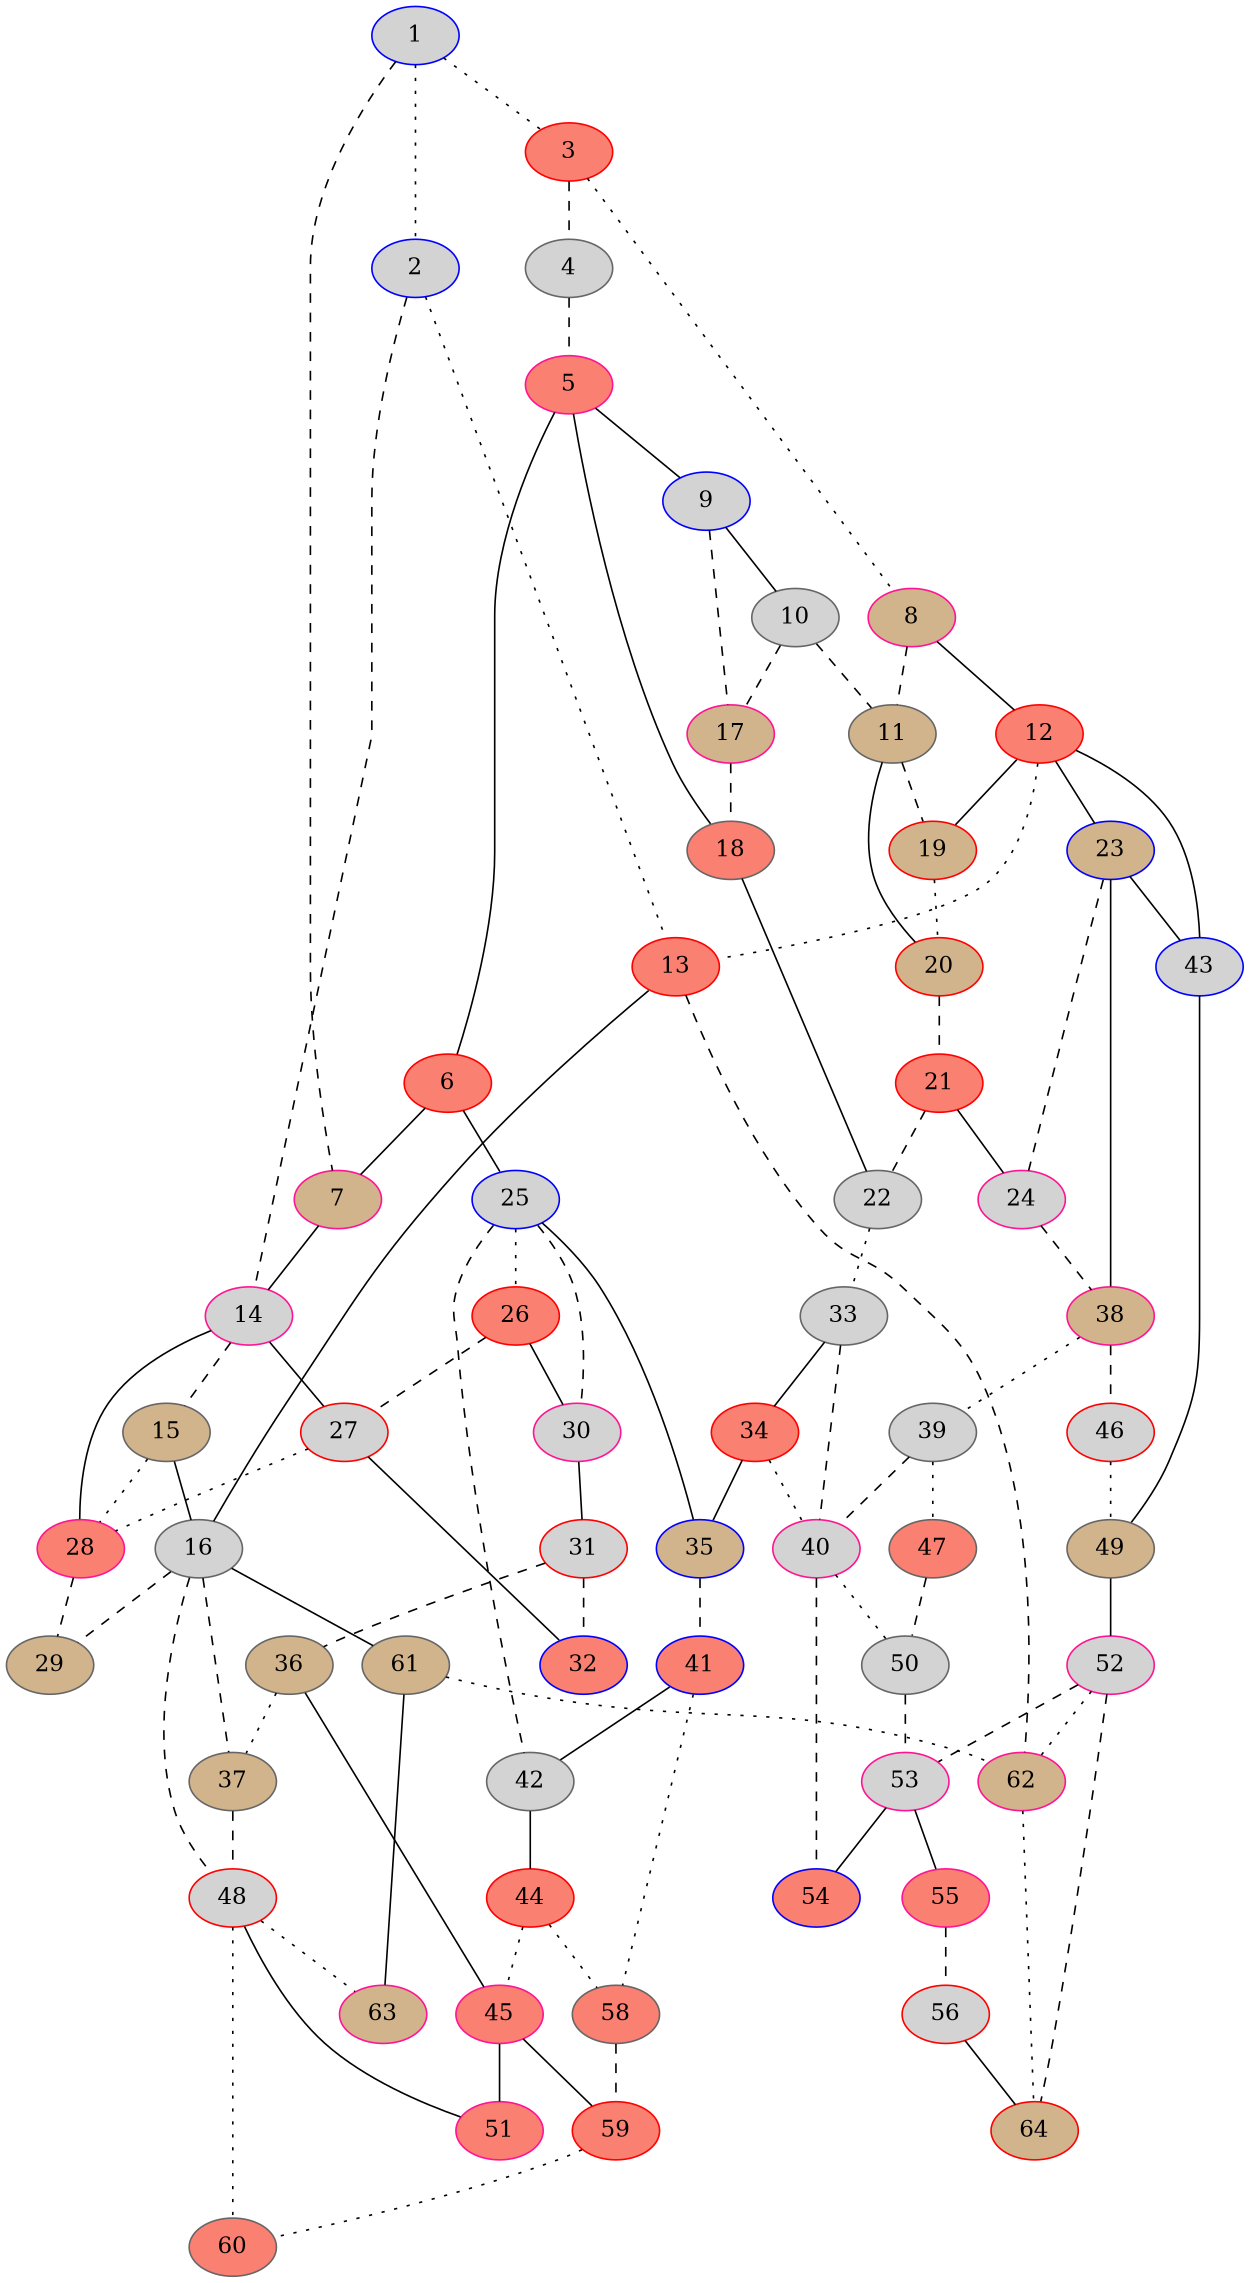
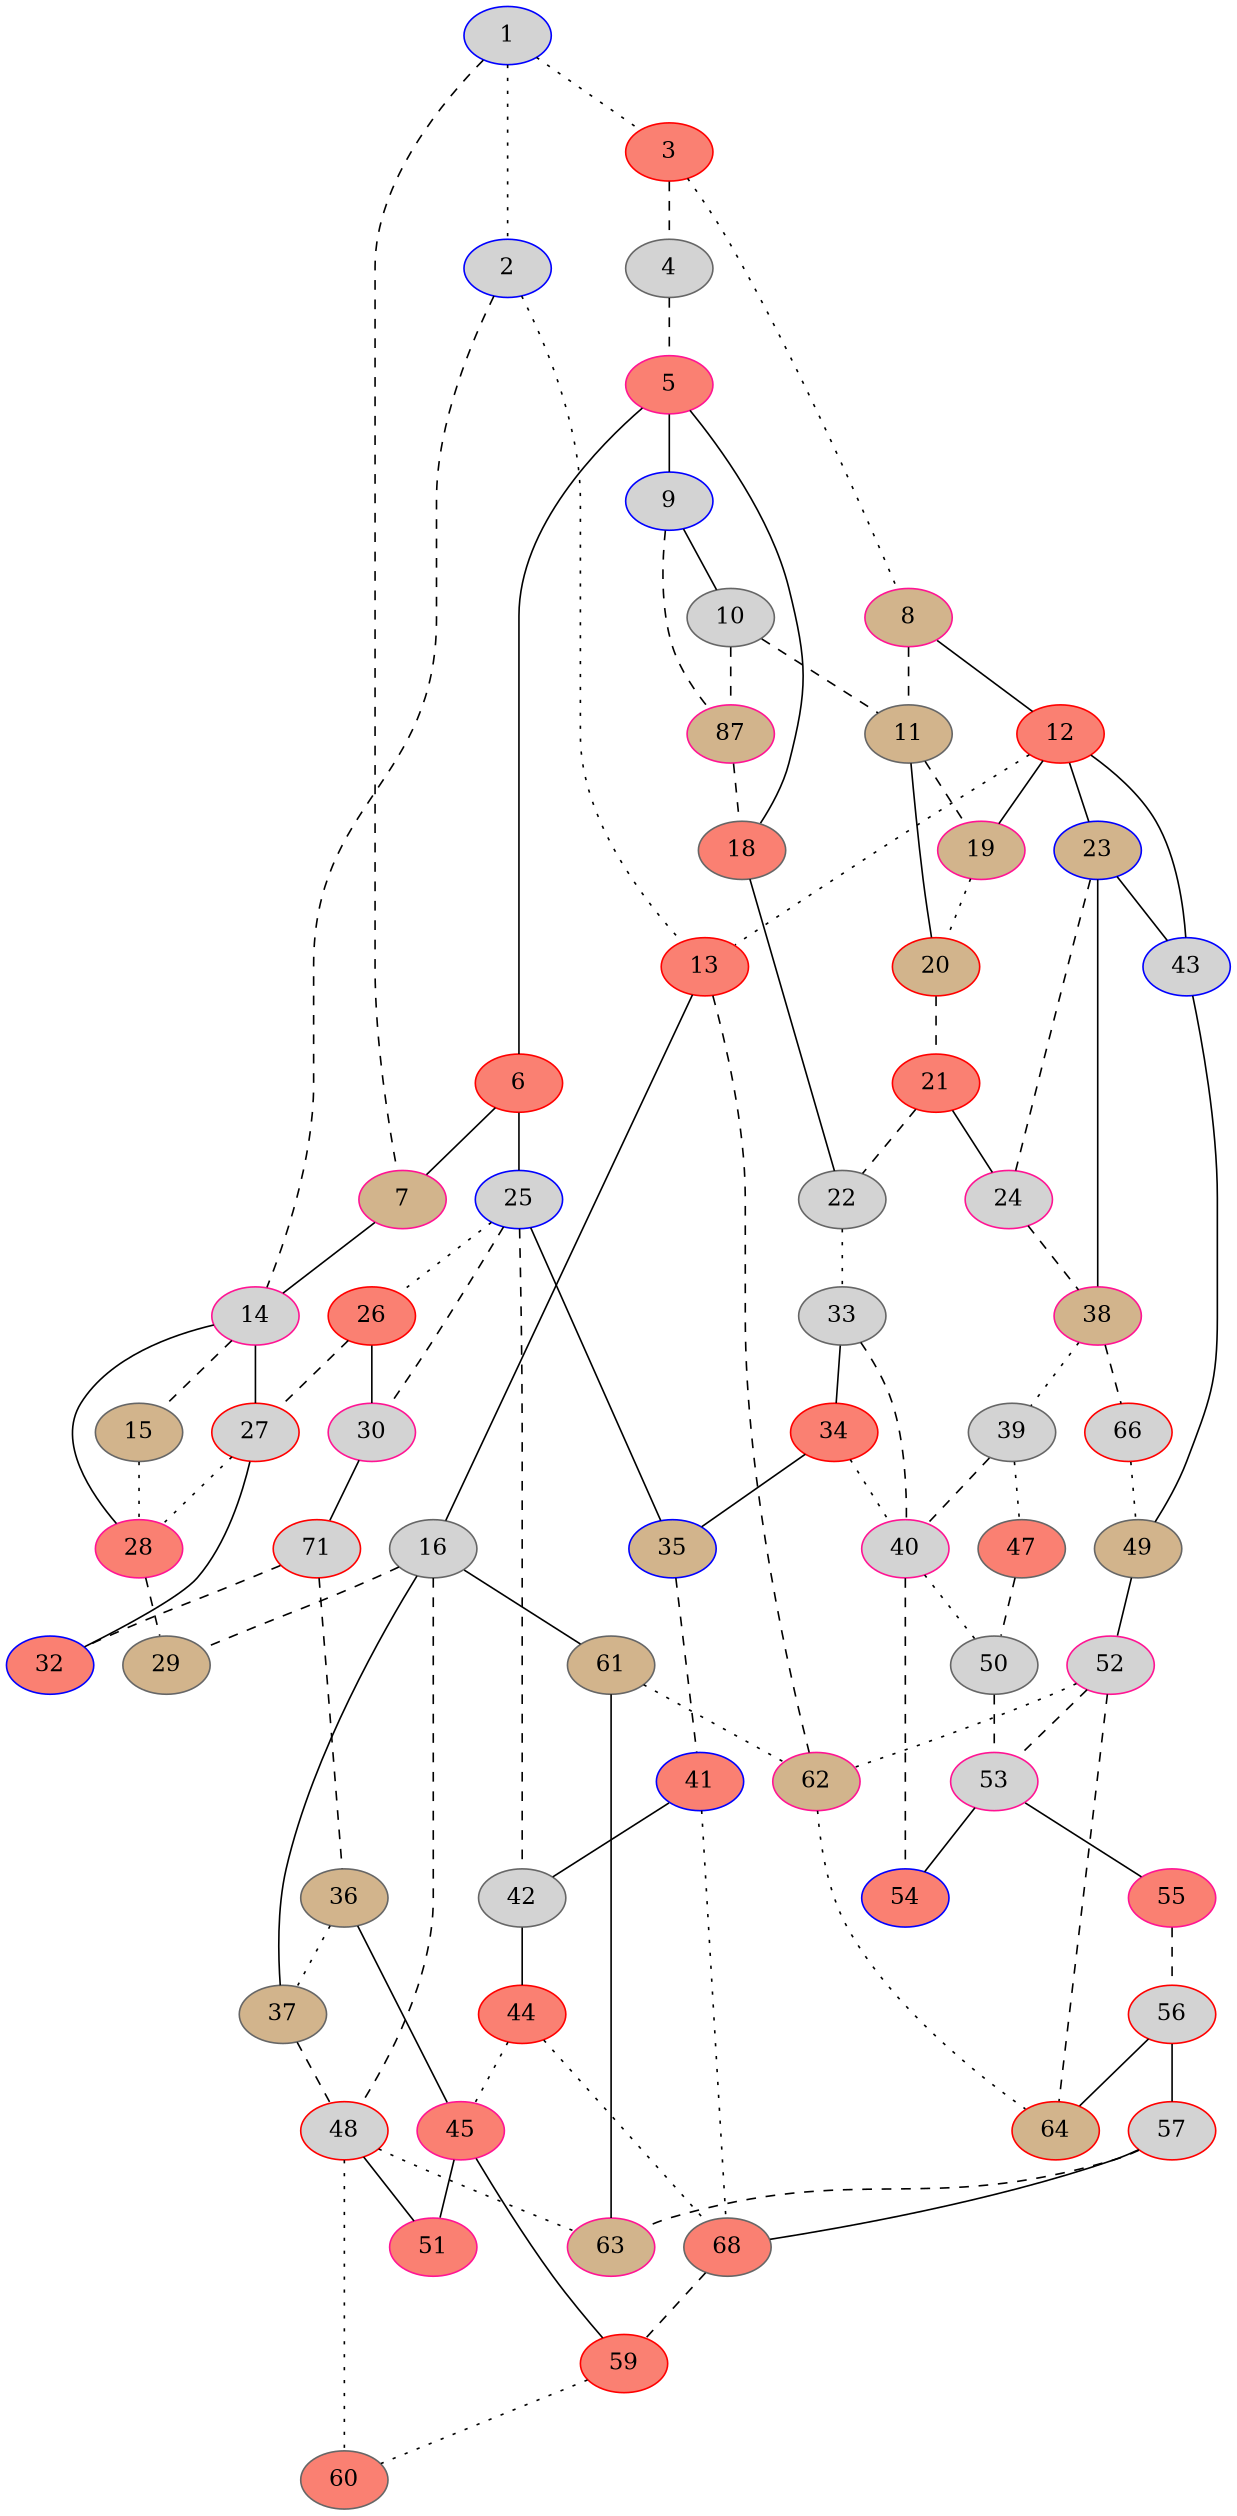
node "17": label "17" -> "87"
node "19": color red -> deeppink
node "46": label "46" -> "66"
edge "15" -- "16": removed
node "31": label "31" -> "71"
edge "16" -- "37": style dashed -> solid
node "58": label "58" -> "68"
node "57": added
